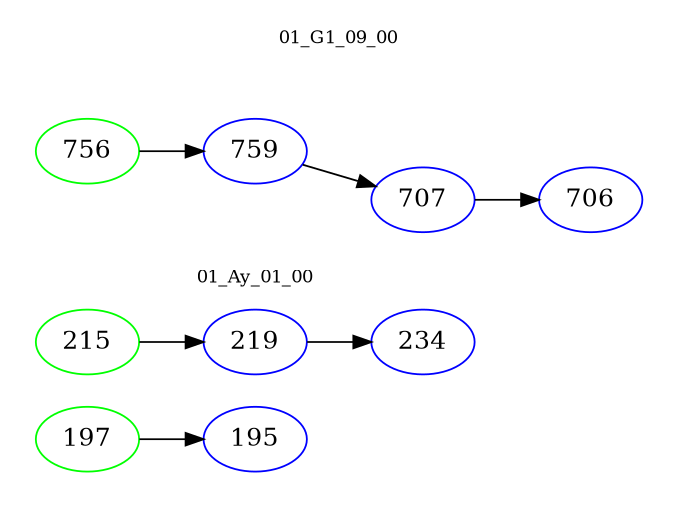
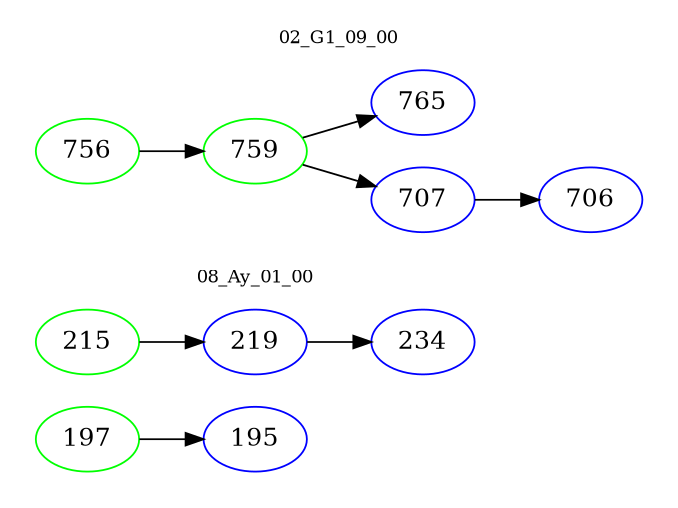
cluster "01_G1_09_00": label "01_G1_09_00" -> "02_G1_09_00"
node "765": added
node "759": color blue -> green
cluster "01_Ay_01_00": label "01_Ay_01_00" -> "08_Ay_01_00"
